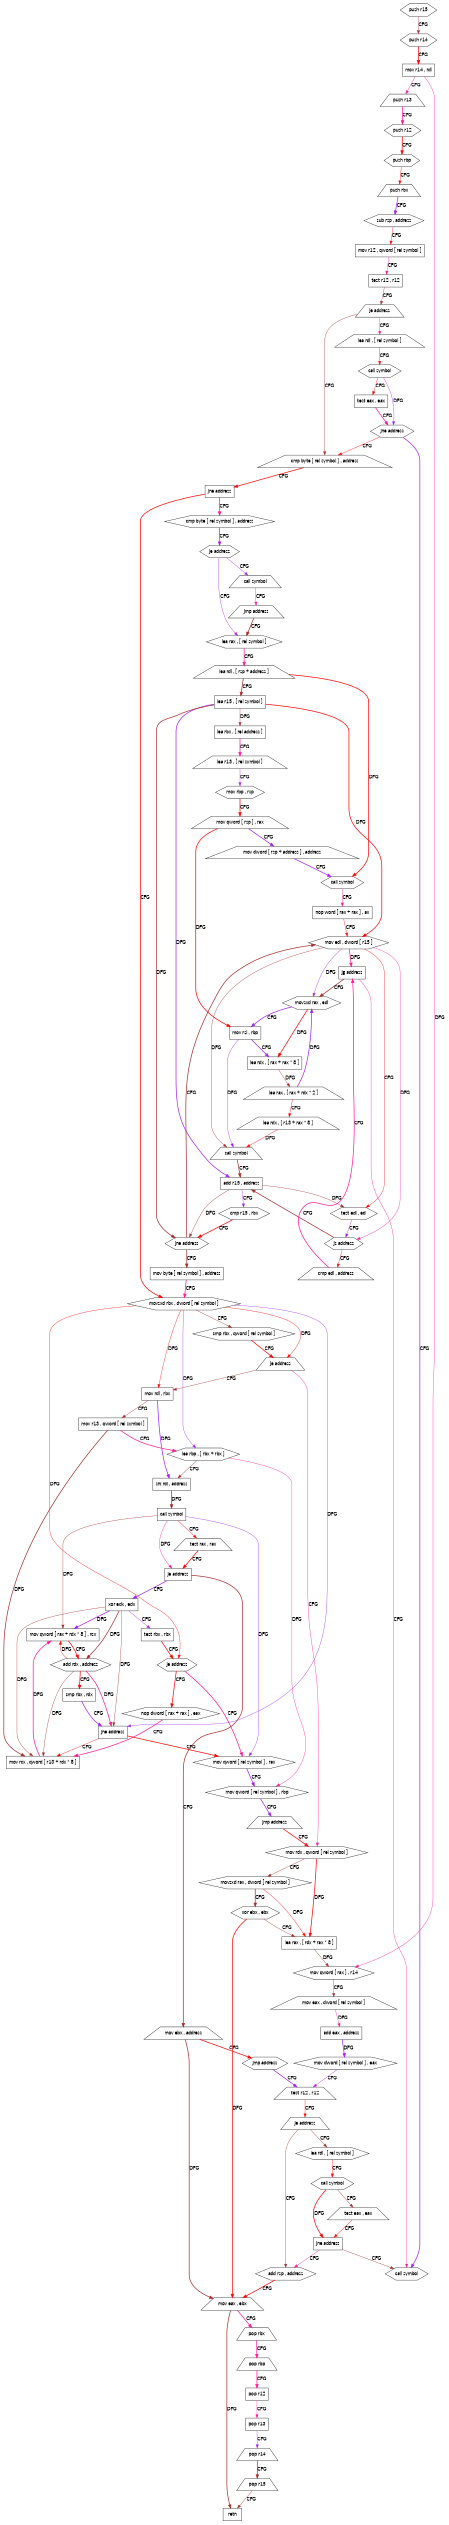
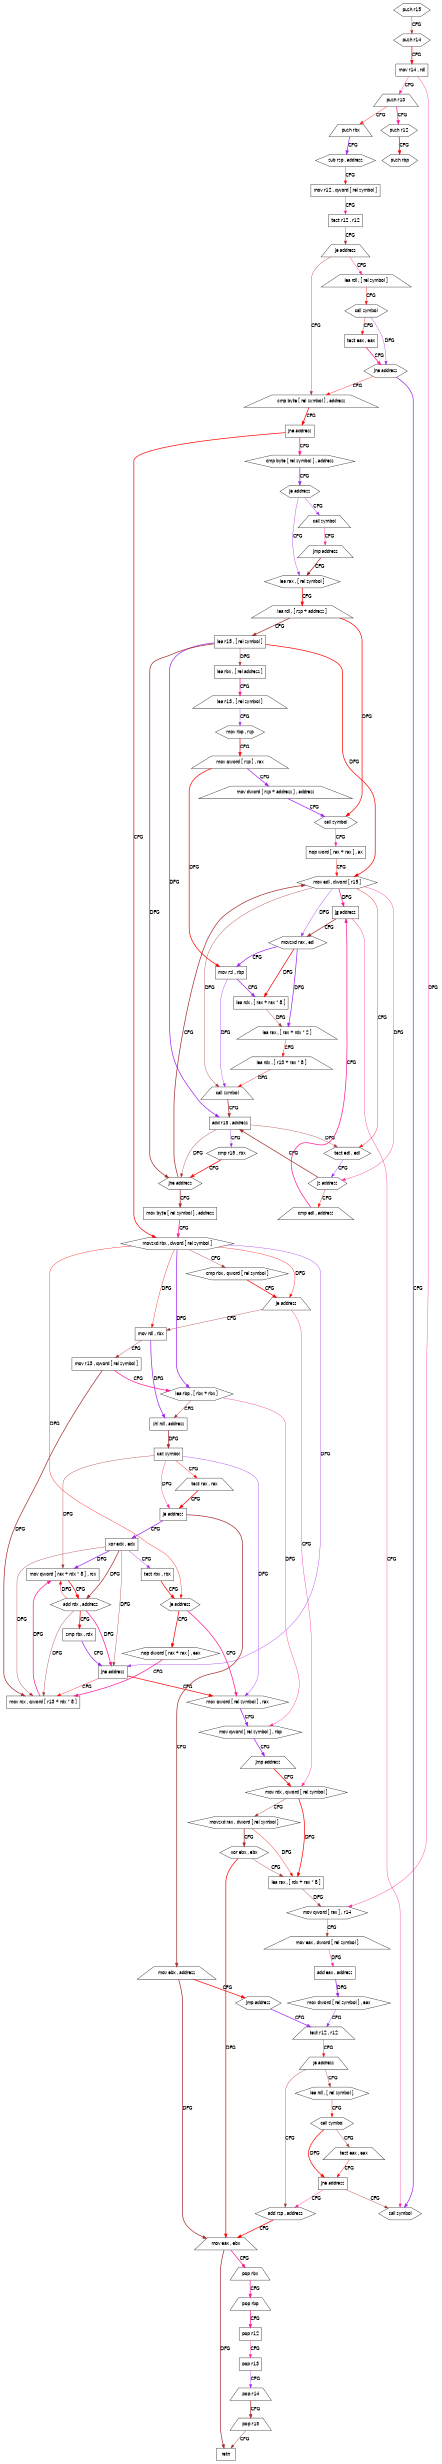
edge "push rbp" -> "push rbx": now "push r13" -> "push rbx"
edge "lea rax , [ rel symbol ]" -> "lea rdi , [ rsp + address ]": color deeppink -> red
edge "lea rax , [ rax + rdx * 2 ]" -> "movsxd rax , edi": reversed
edge "movsxd rbx , dword [ rel symbol ]" -> "lea rbp , [ rbx + rbx ]": style solid -> bold
